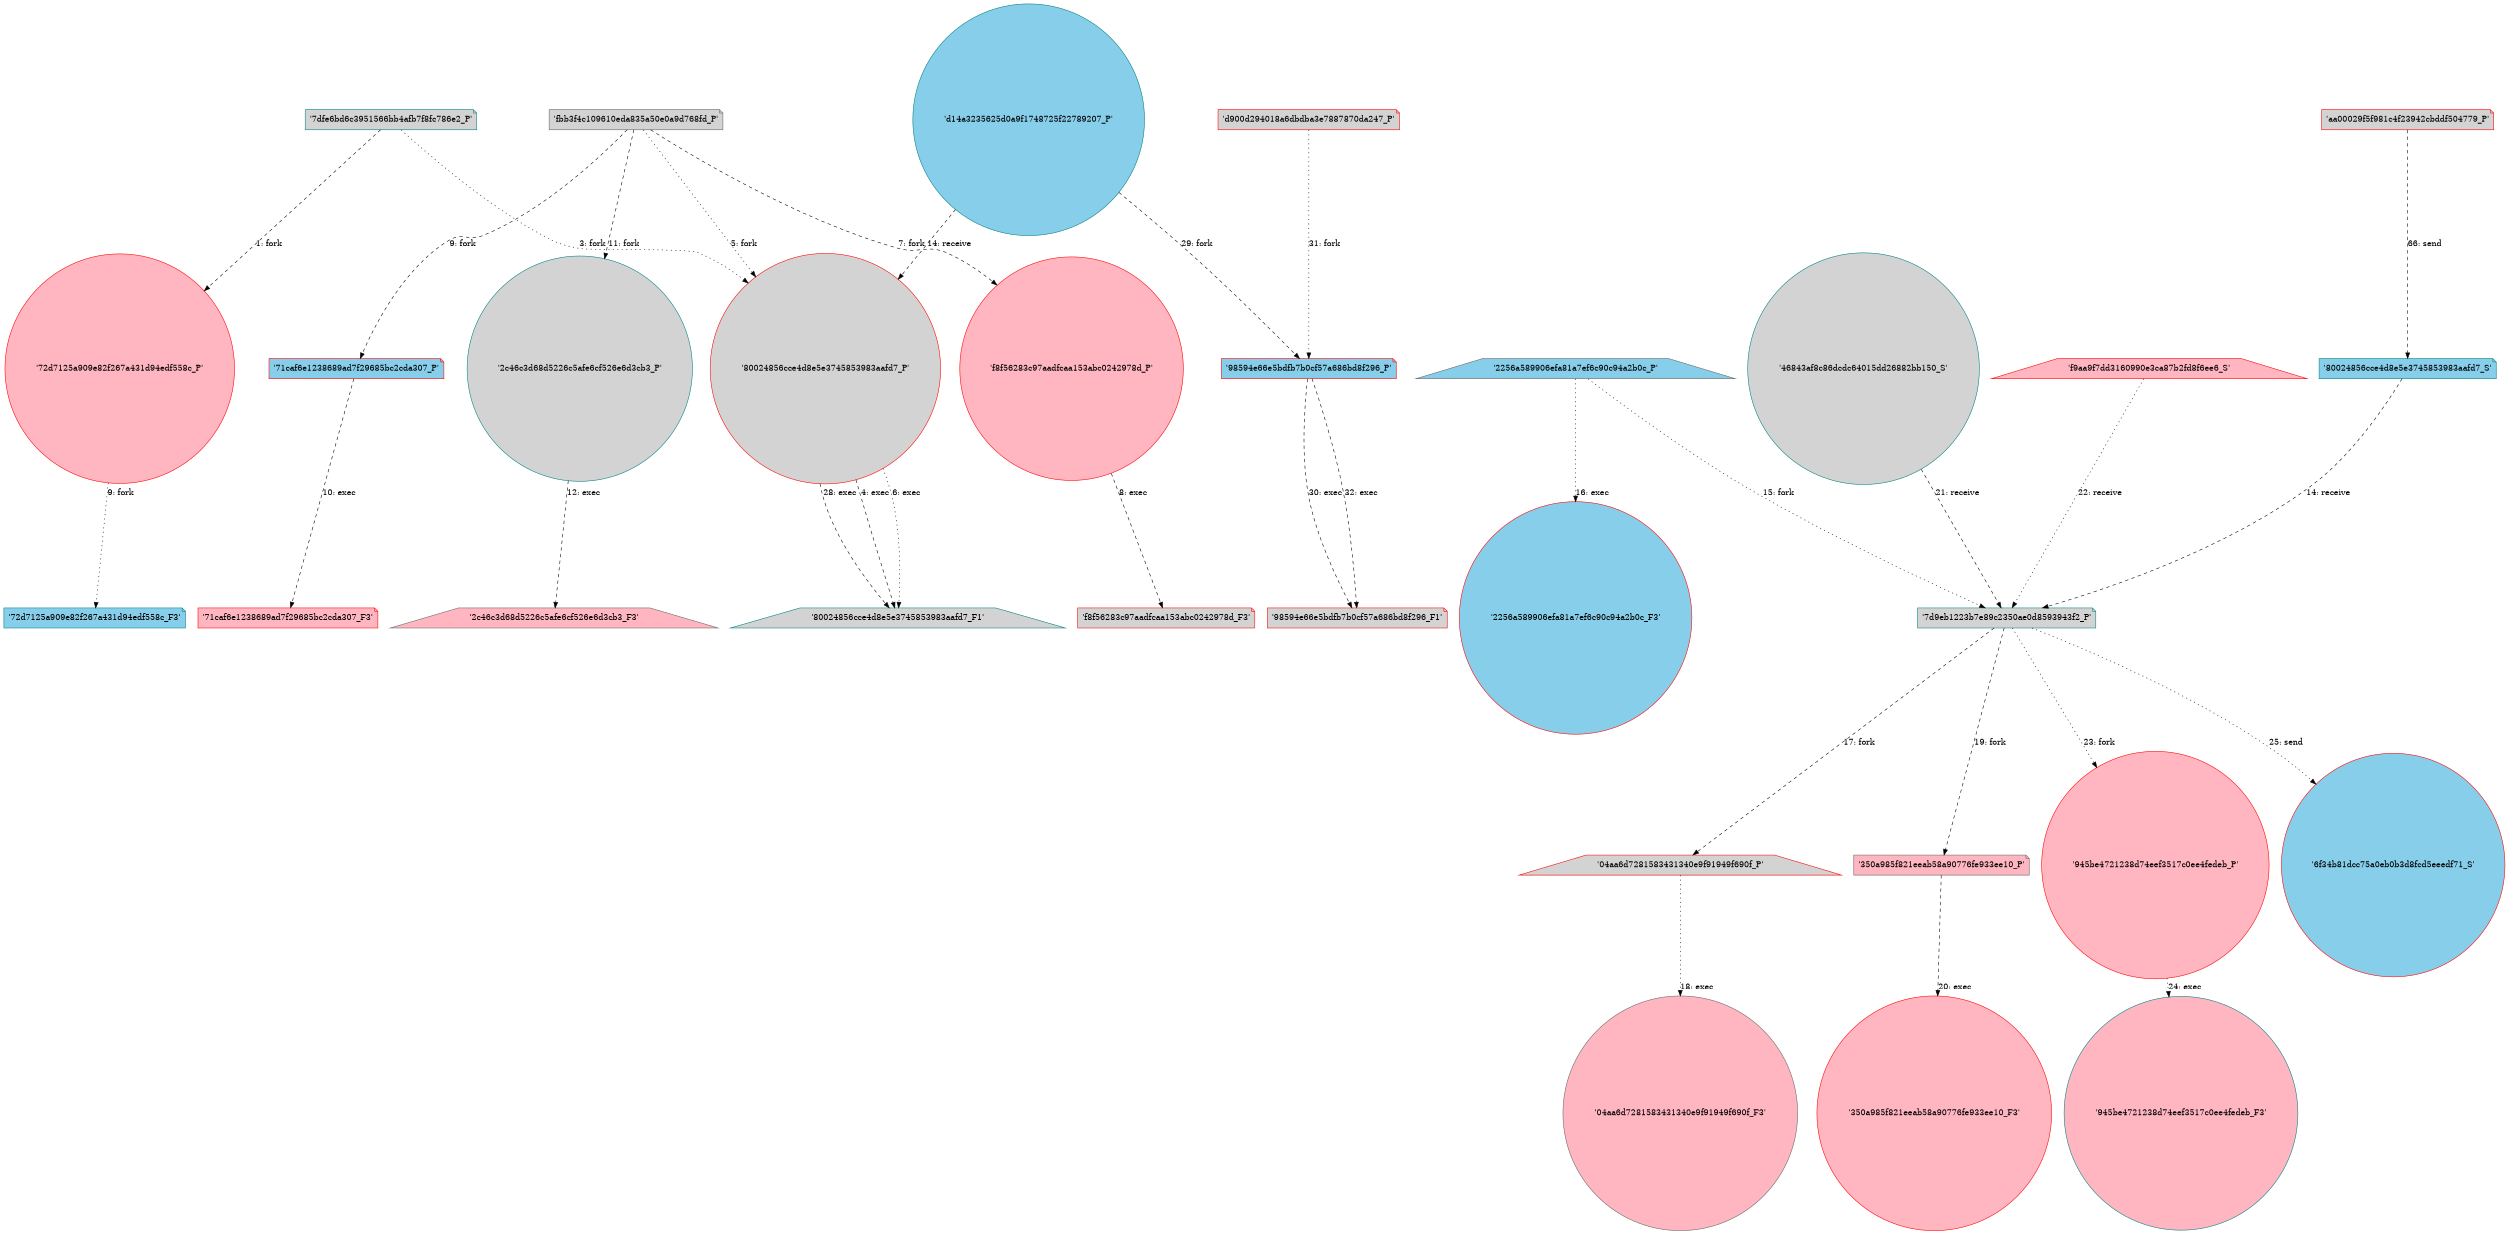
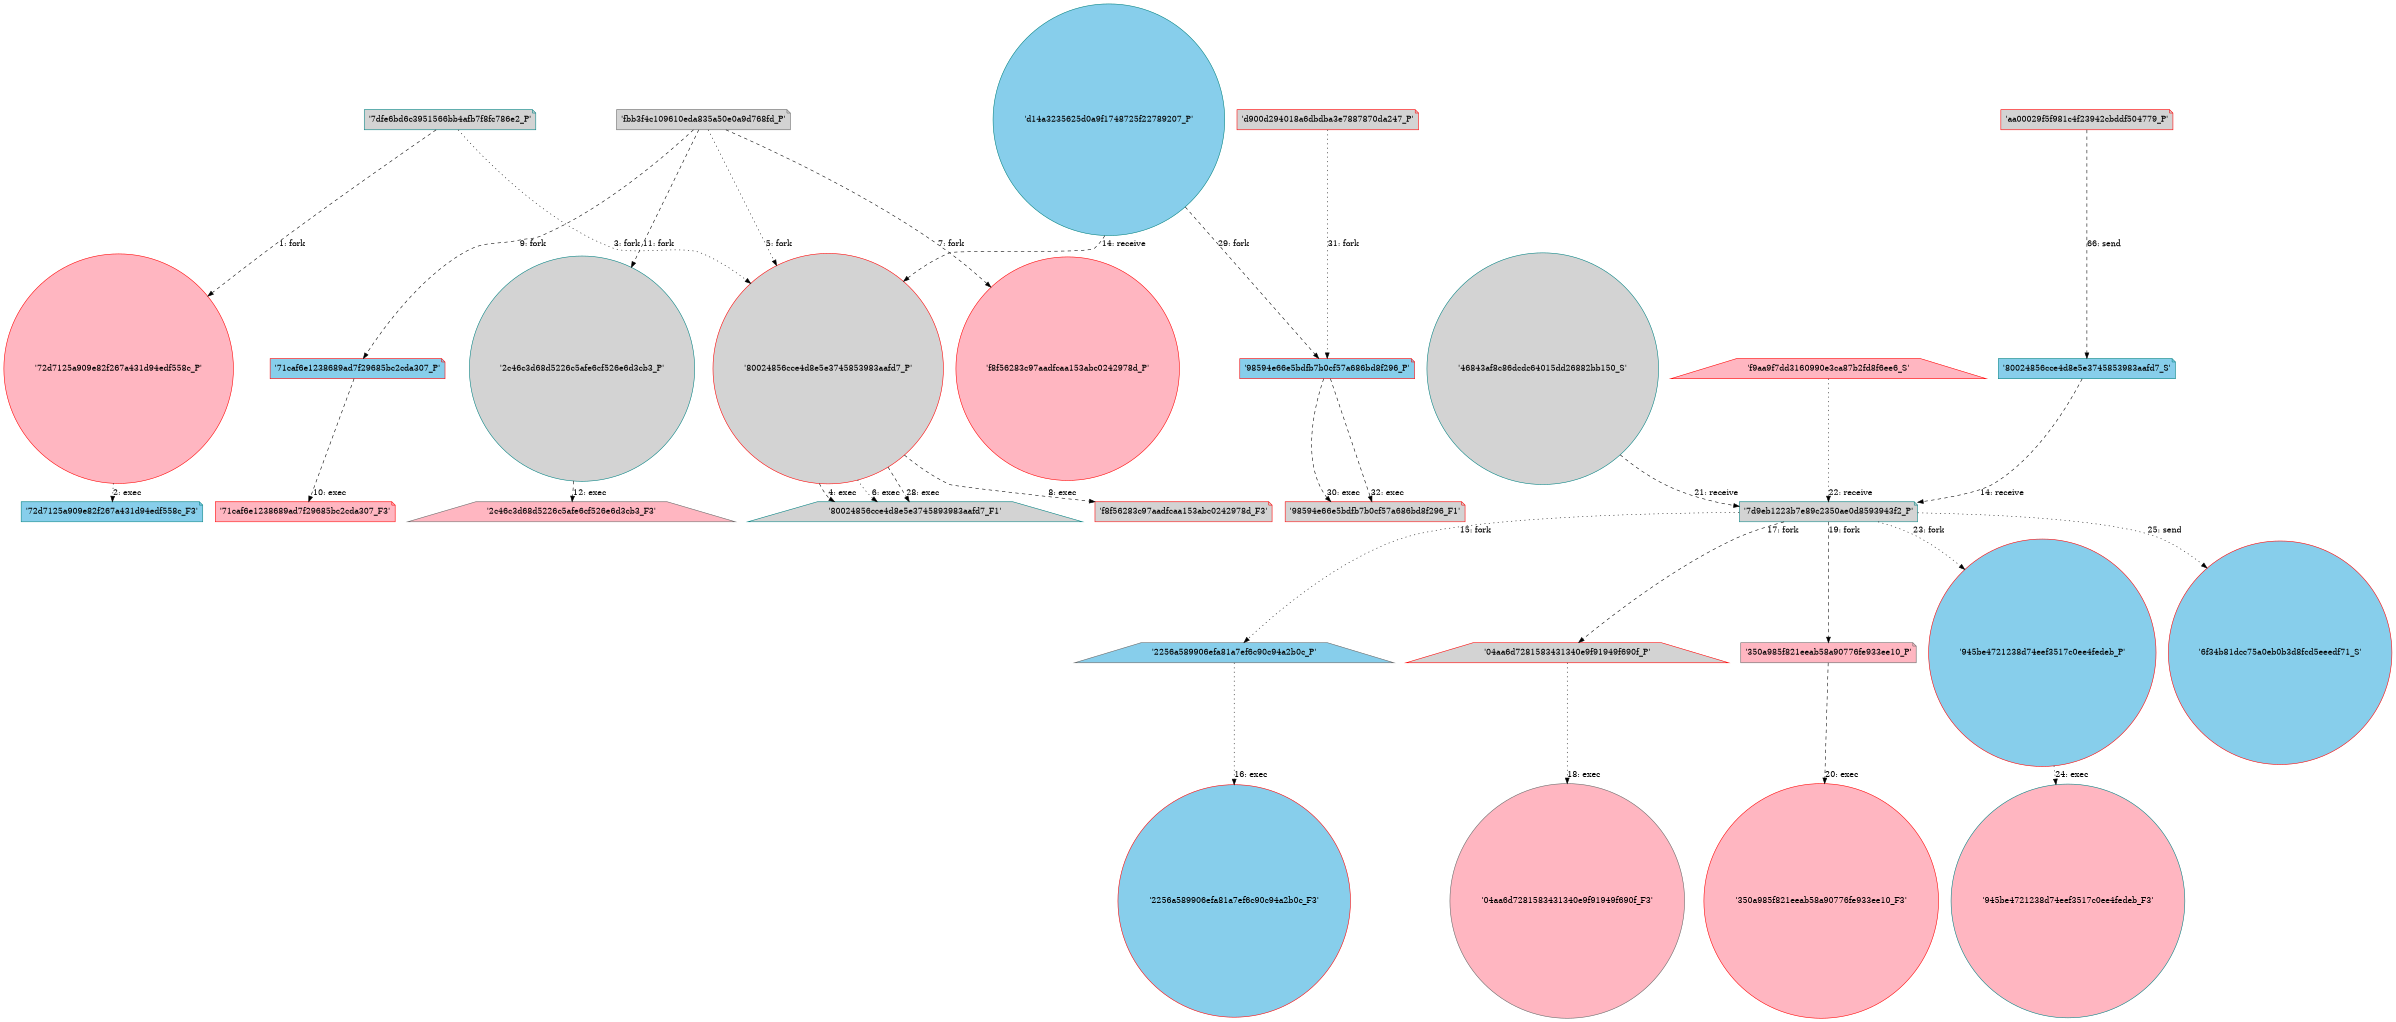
edge "'72d7125a909e82f267a431d94edf558c_P'" -> "'72d7125a909e82f267a431d94edf558c_F3'": label "9: fork" -> "2: exec"
edge "'2256a589906efa81a7ef6c90c94a2b0c_P'" -> "'7d9eb1223b7e89c2350ae0d8593943f2_P'": reversed
edge "'f8f56283c97aadfcaa153abc0242978d_P'" -> "'f8f56283c97aadfcaa153abc0242978d_F3'": now "'80024856cce4d8e5e3745853983aafd7_P'" -> "'f8f56283c97aadfcaa153abc0242978d_F3'"
node "'80024856cce4d8e5e3745853983aafd7_F1'": label "'80024856cce4d8e5e3745853983aafd7_F1'" -> "'80024856cce4d8e5e3745893983aafd7_F1'"
node "'945be4721238d74eef3517c0ee4fedeb_P'": fillcolor lightpink -> skyblue
